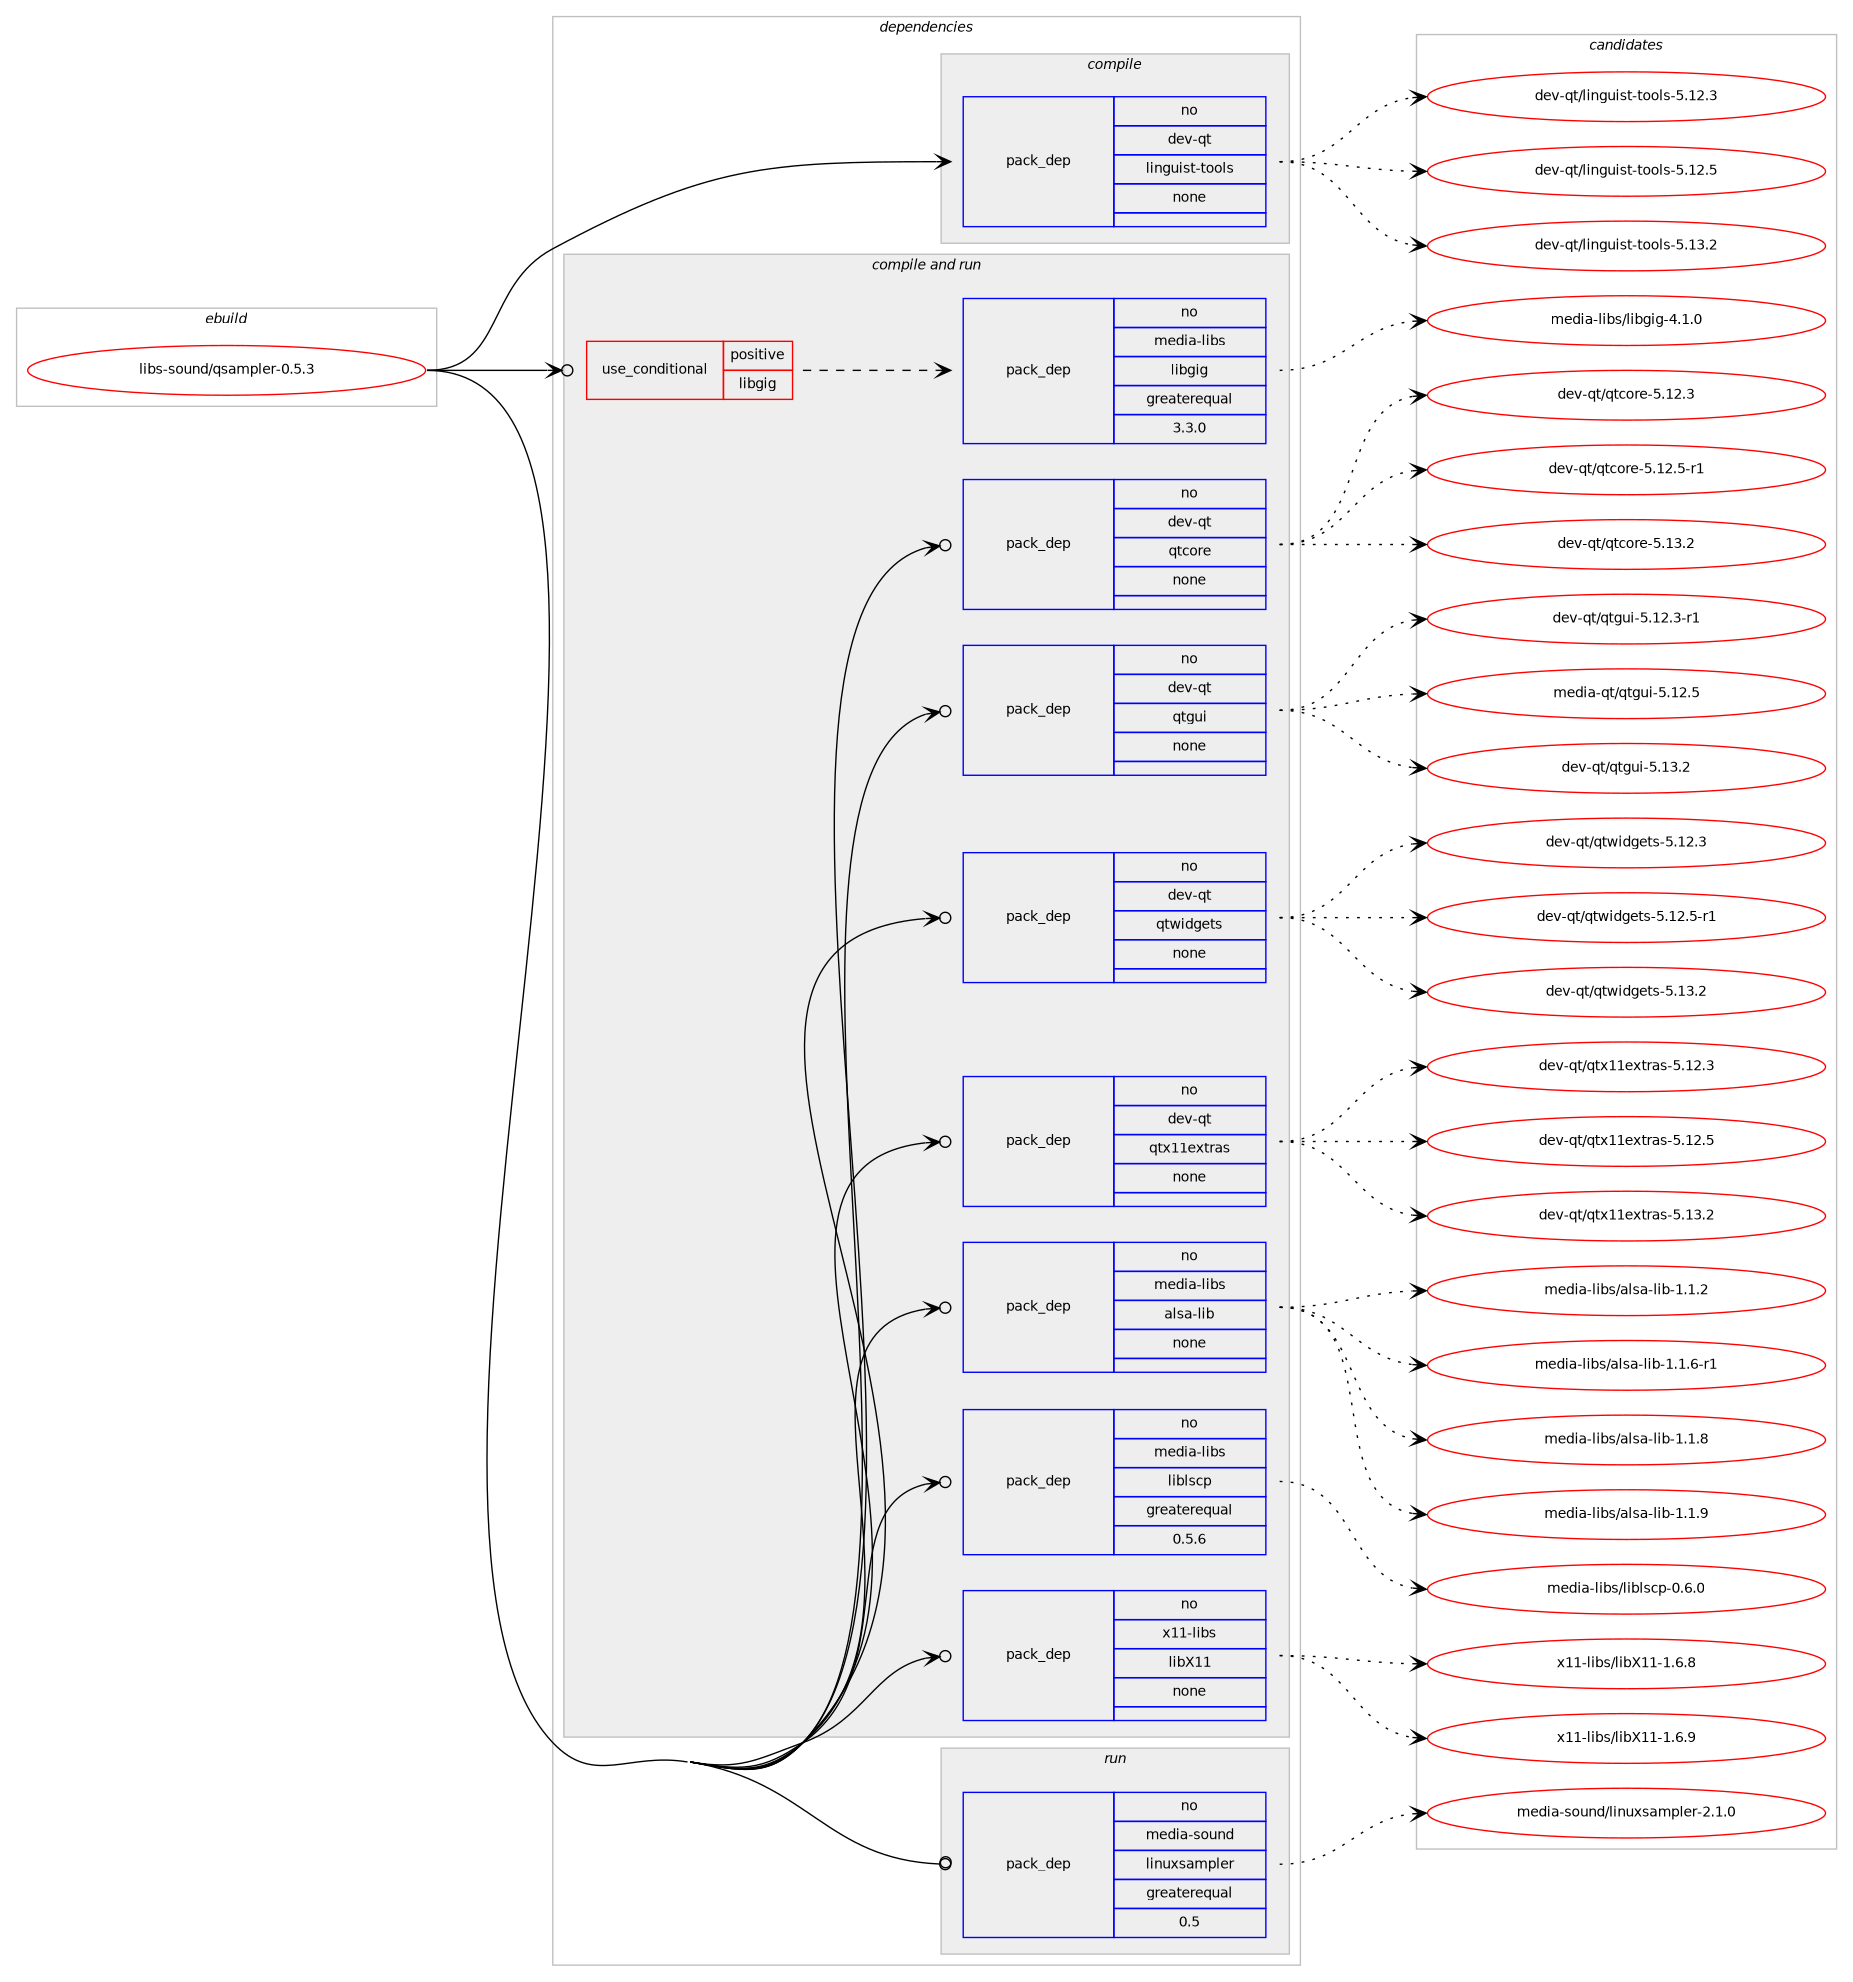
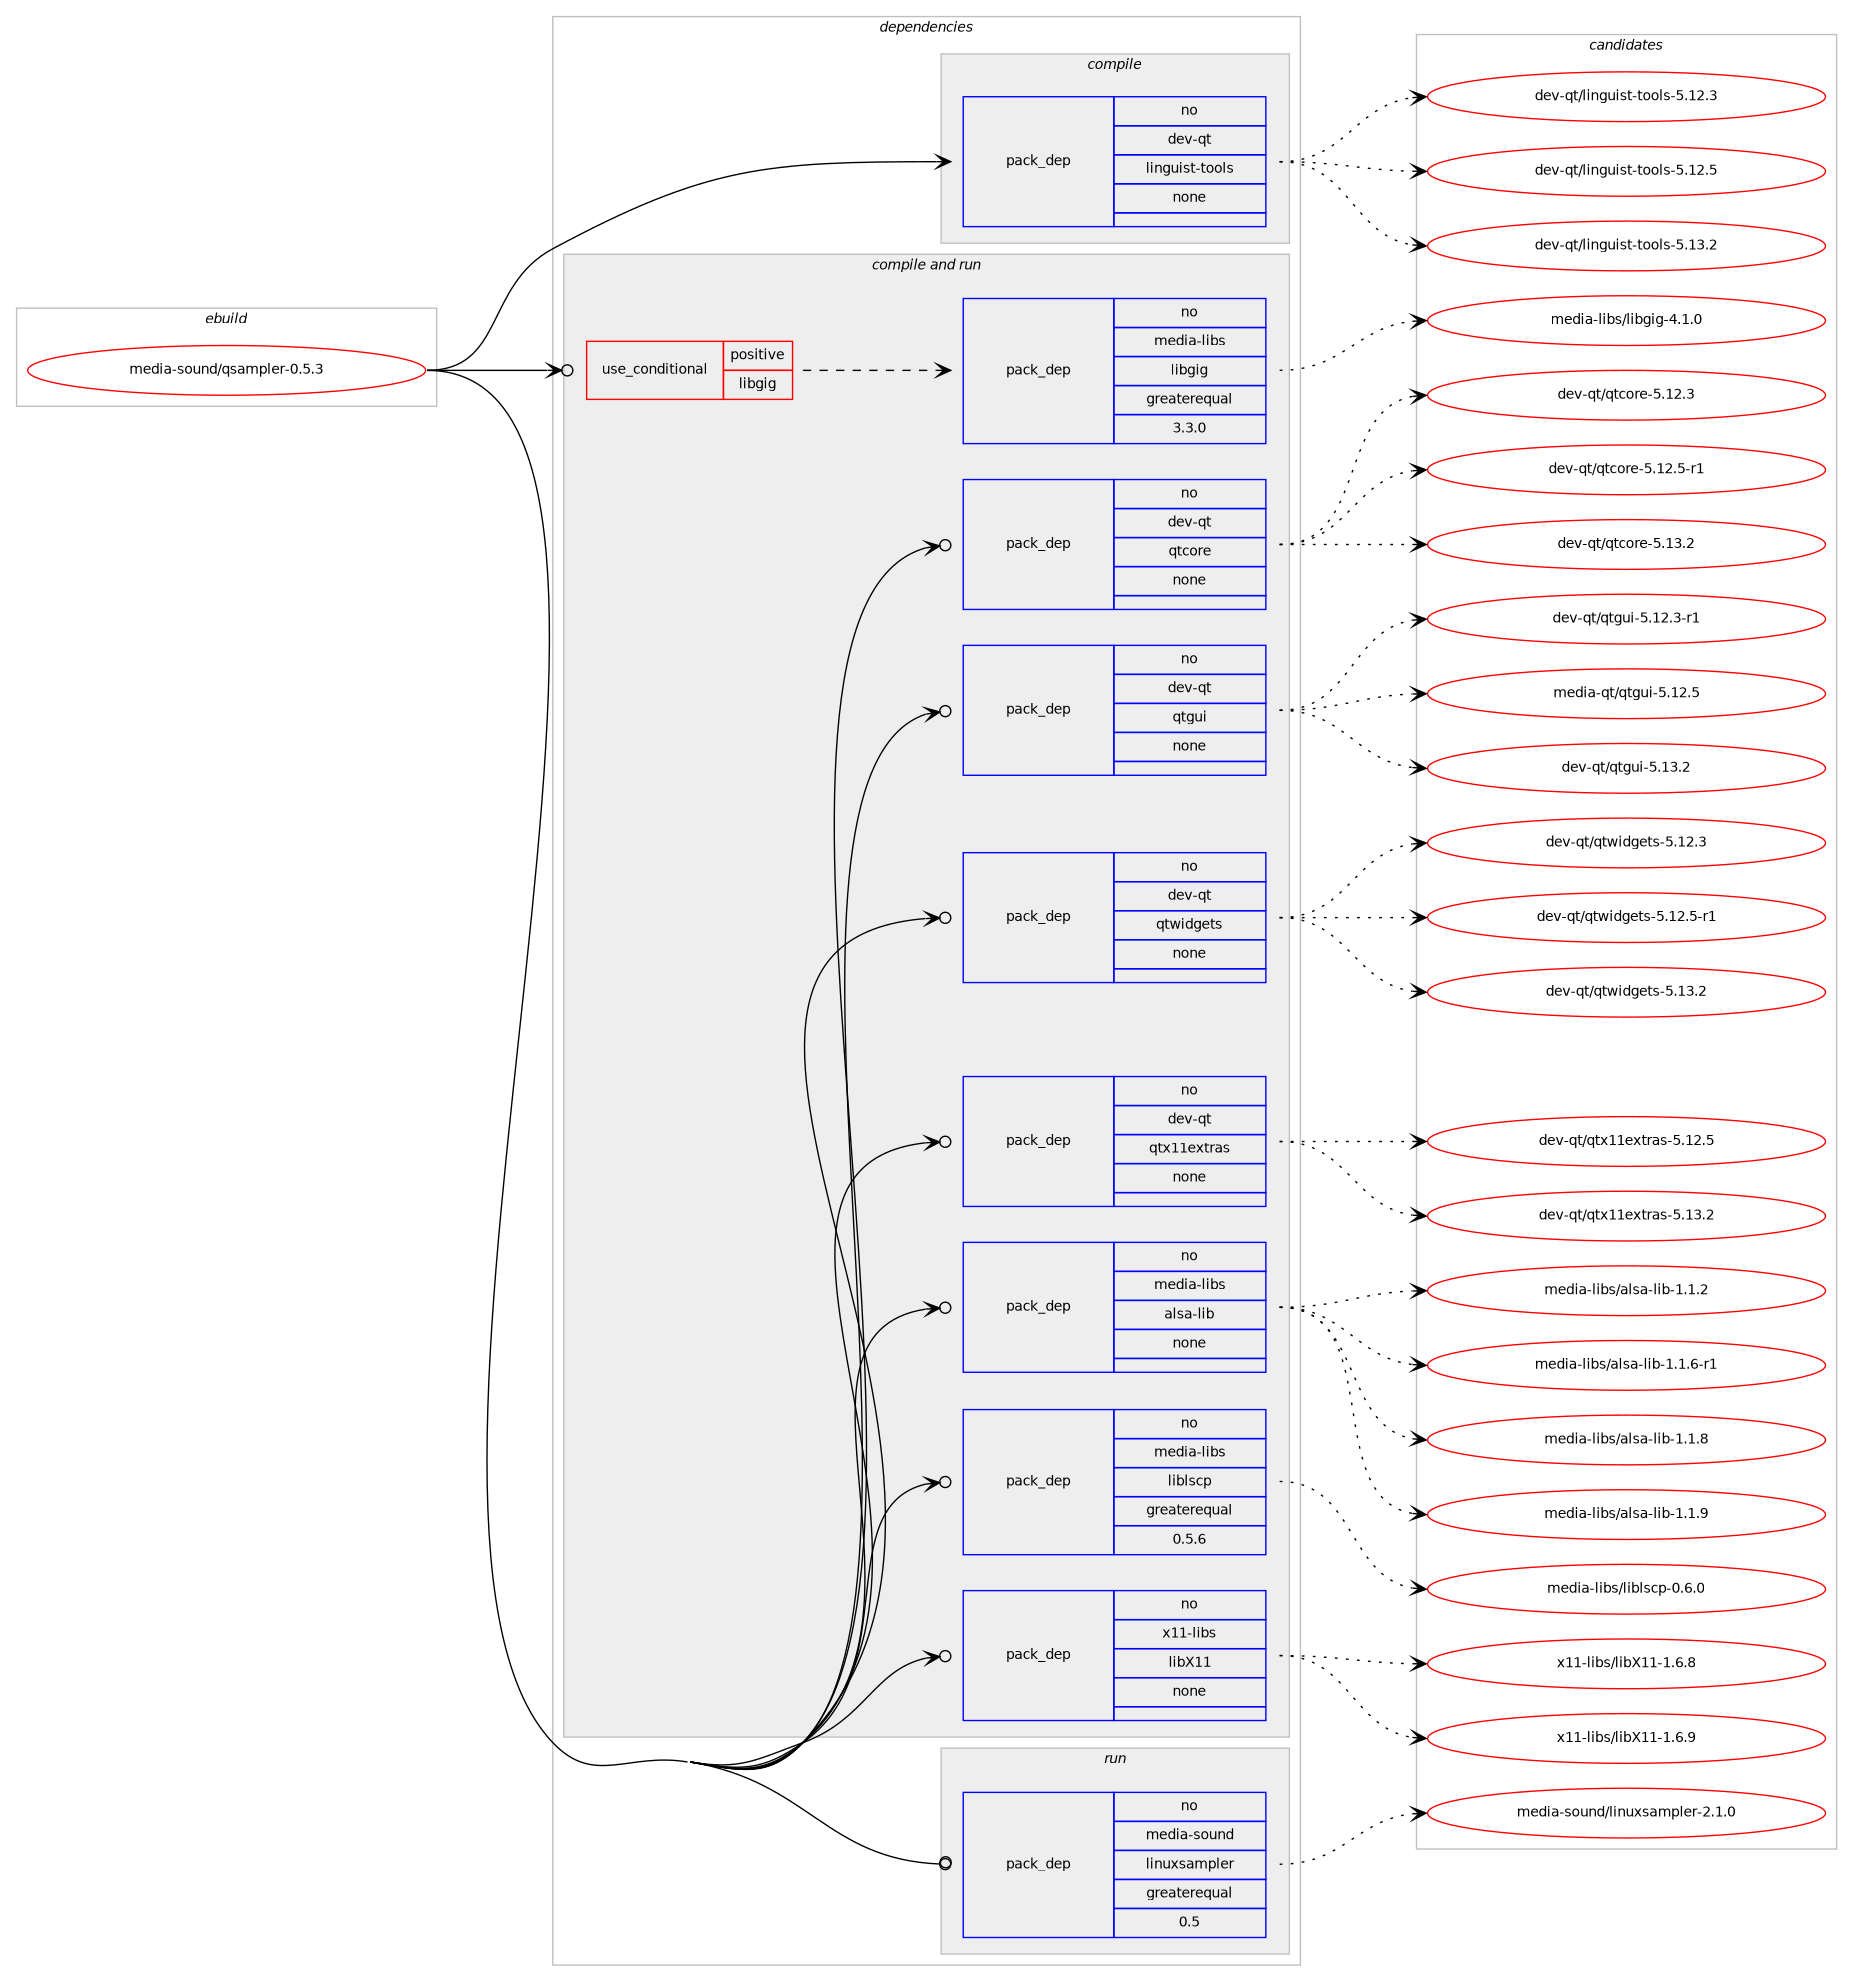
node "libs-sound/qsampler-0.5.3": label "libs-sound/qsampler-0.5.3" -> "media-sound/qsampler-0.5.3"
node "dev-qt/qtx11extras-5.12.3": removed
